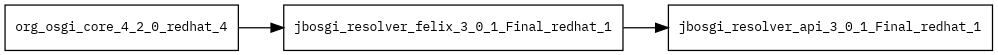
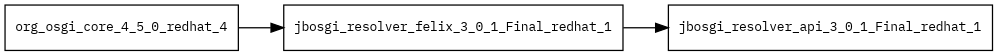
node "org_osgi_core_4_2_0_redhat_4": label "org_osgi_core_4_2_0_redhat_4" -> "org_osgi_core_4_5_0_redhat_4"
